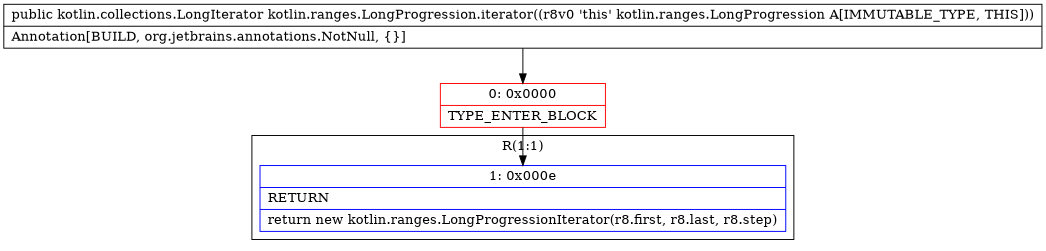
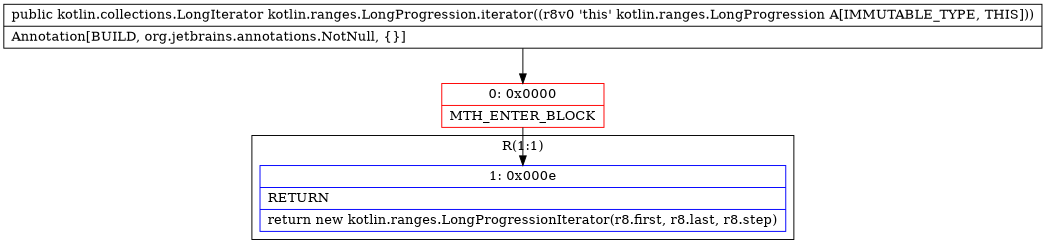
node "0: 0x0000": text "TYPE_ENTER_BLOCK" -> "MTH_ENTER_BLOCK"
